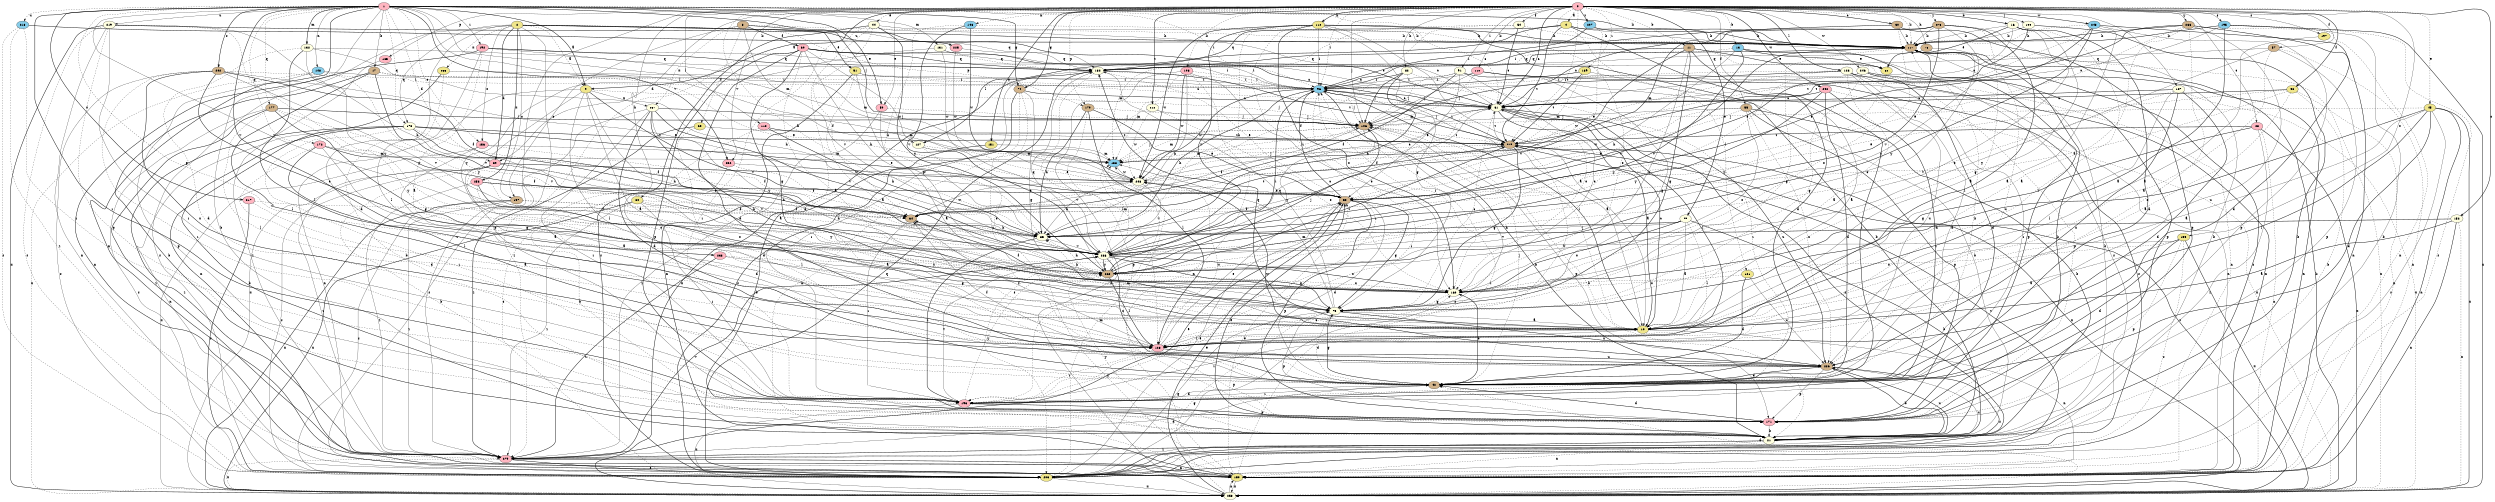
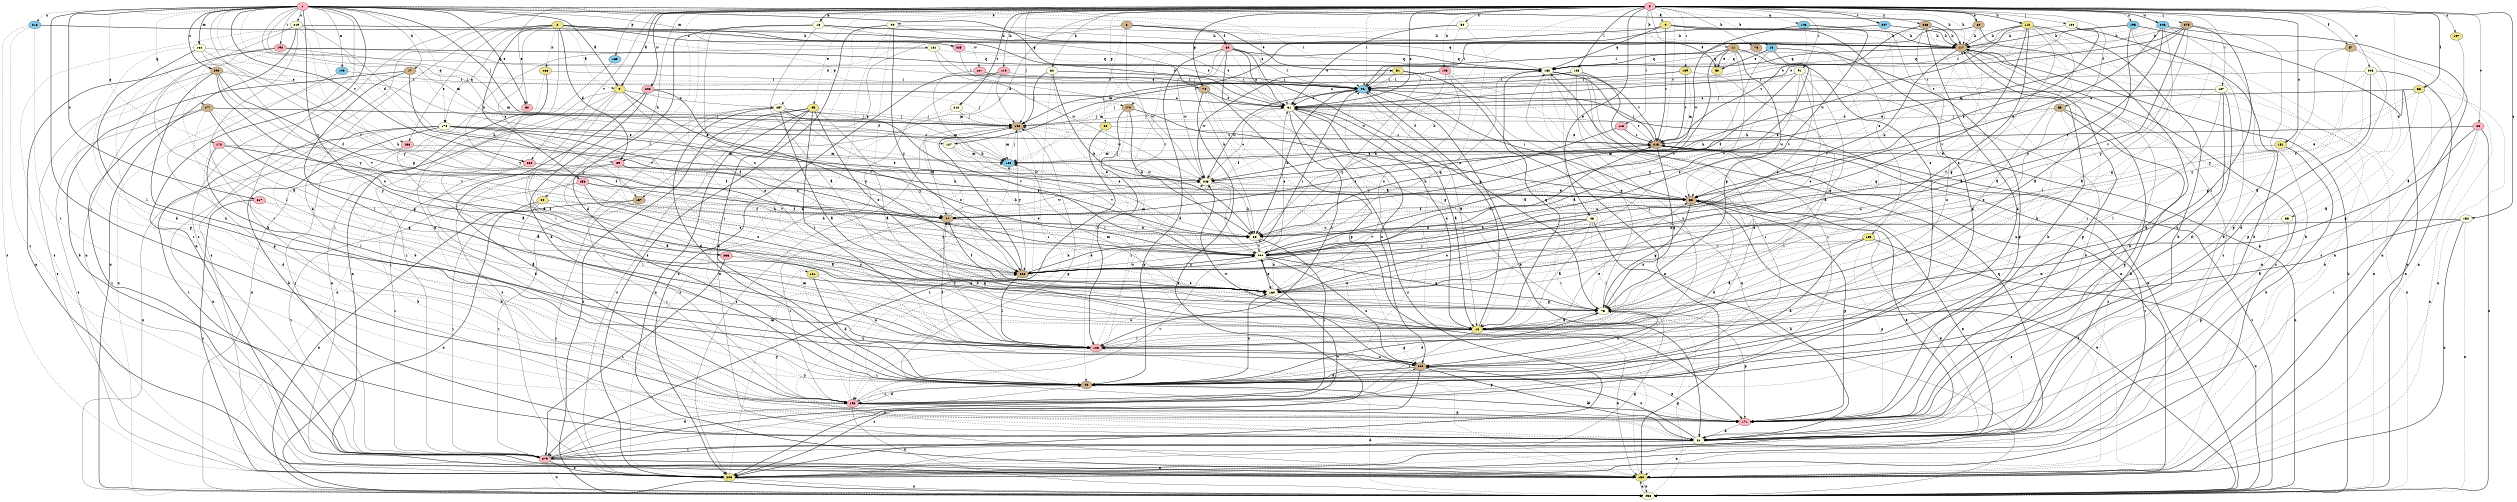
node "165": fillcolor lightpink -> skyblue
node "247": added
node "35": added
edge "39" -> "203": removed, label "s"
